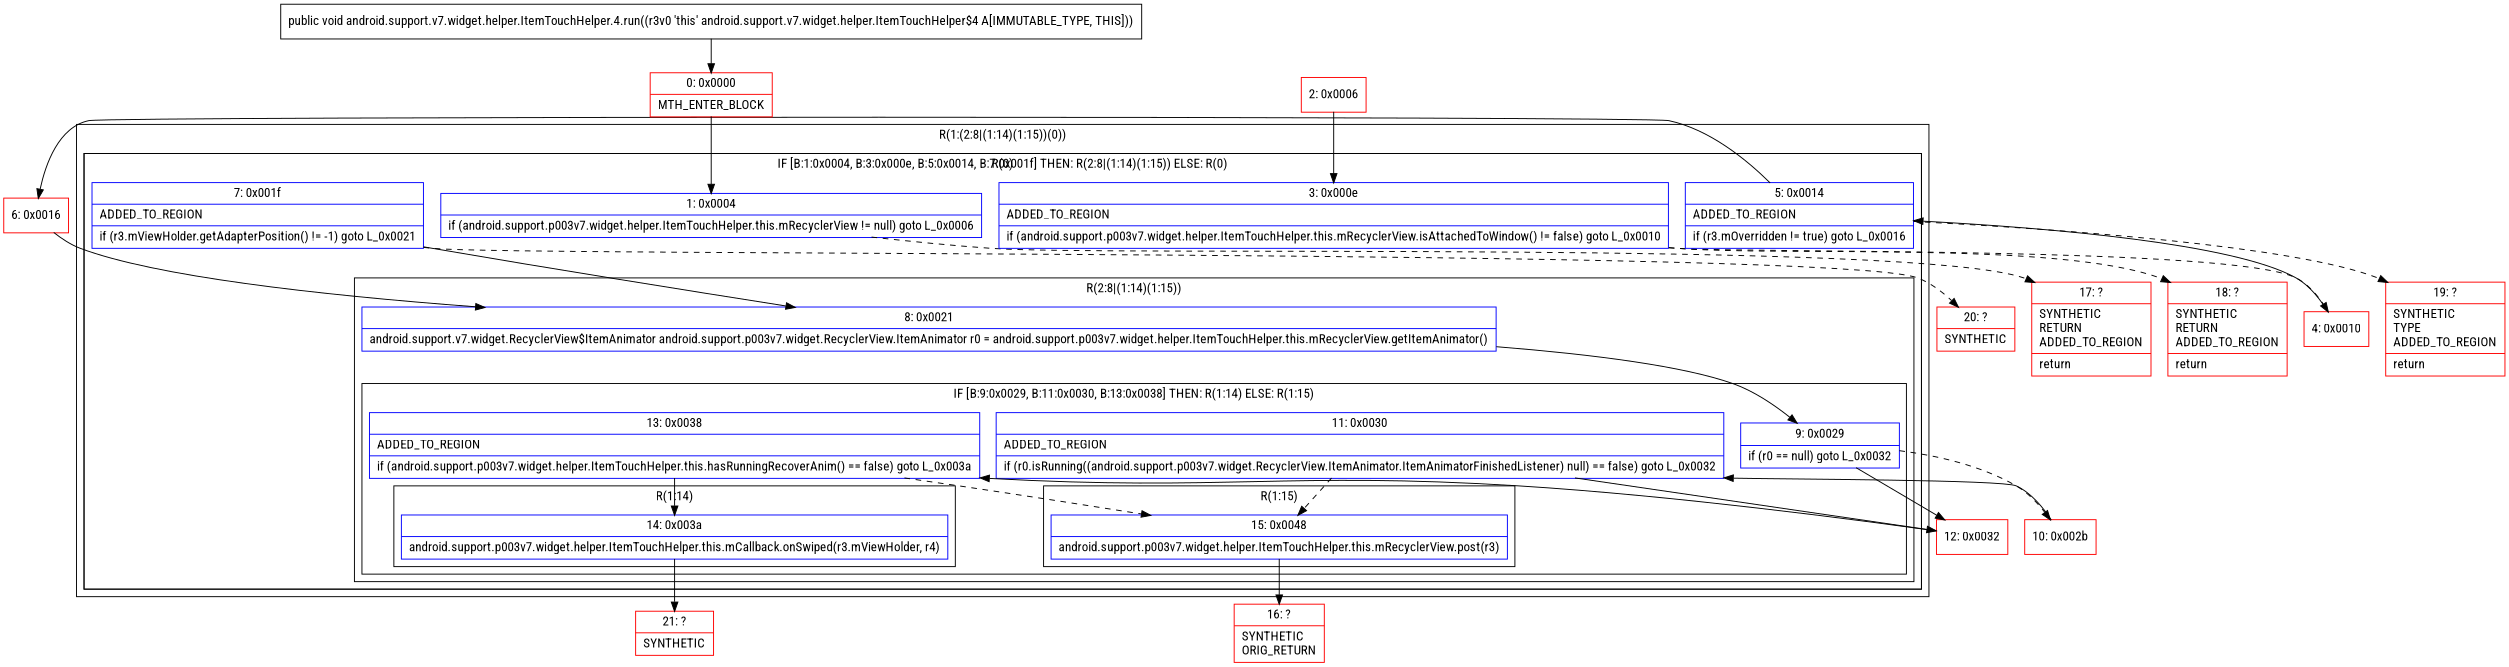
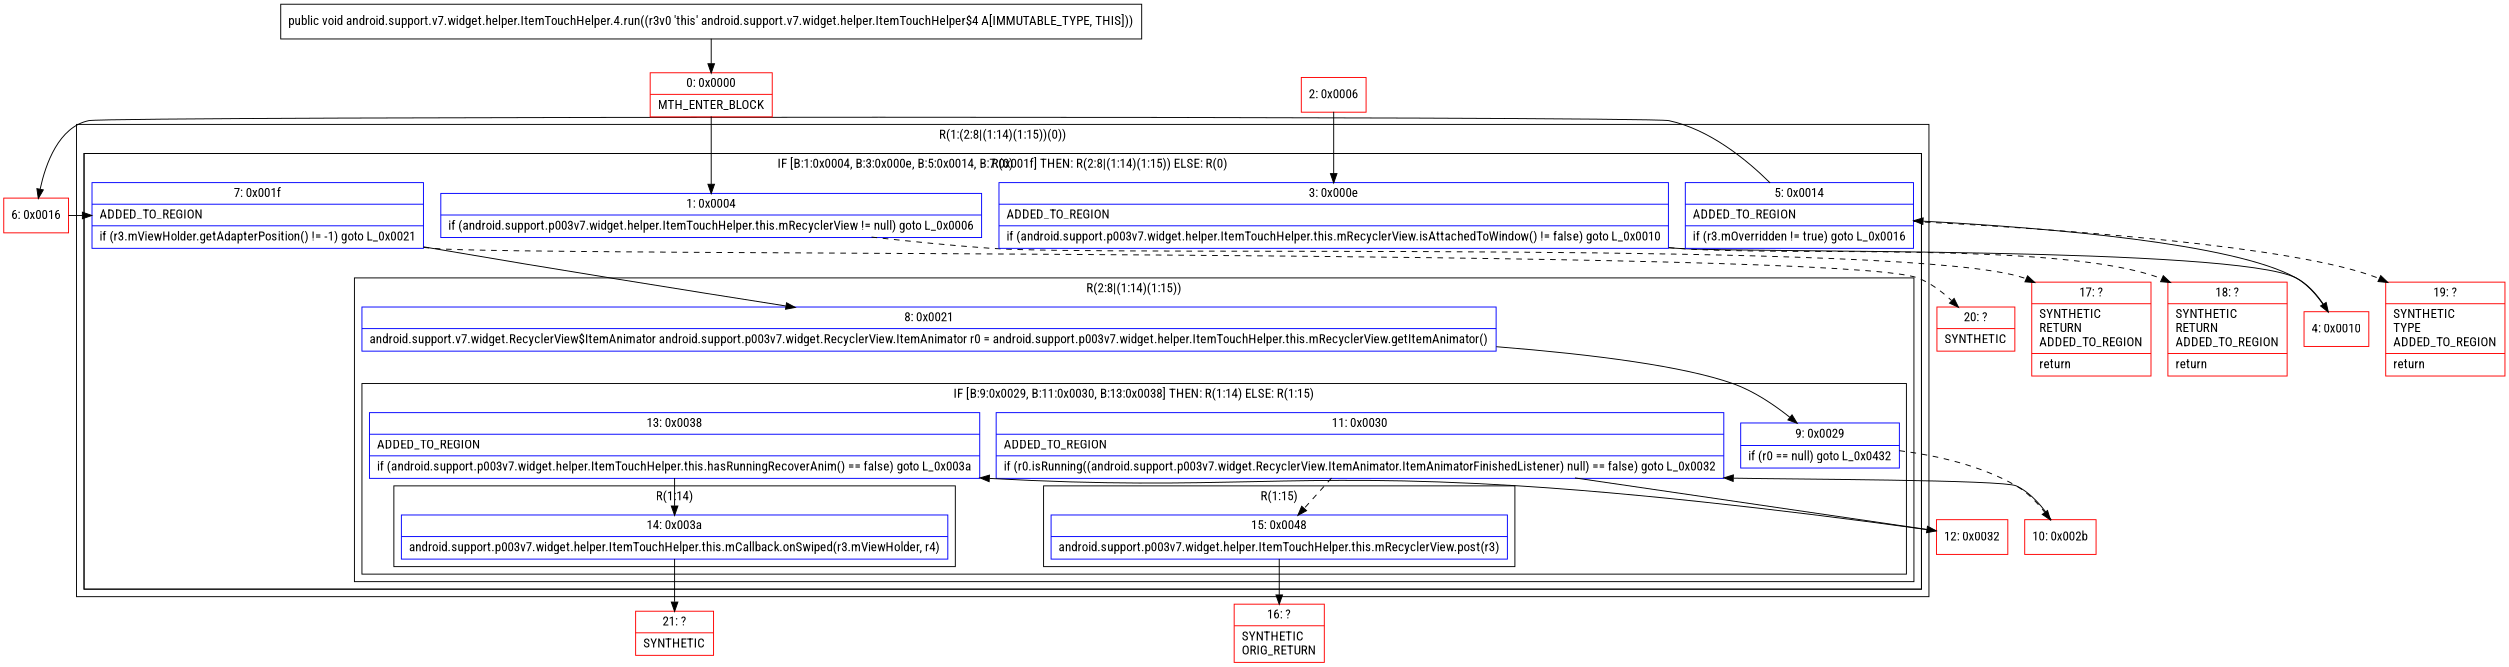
edge "3: 0x000e" -> "4: 0x0010": style dashed -> solid
edge "6: 0x0016" -> "8: 0x0021": now "6: 0x0016" -> "7: 0x001f"
node "9: 0x0029": text "if (r0 == null) goto L_0x0032" -> "if (r0 == null) goto L_0x0432"
edge "9: 0x0029" -> "12: 0x0032": removed
edge "13: 0x0038" -> "15: 0x0048": removed
